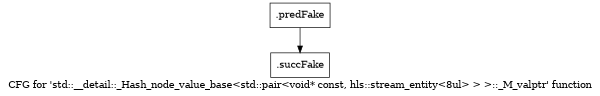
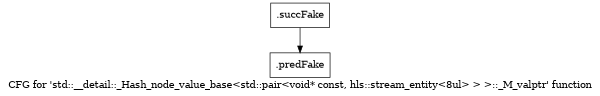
edge ".predFake" -> ".succFake": reversed
